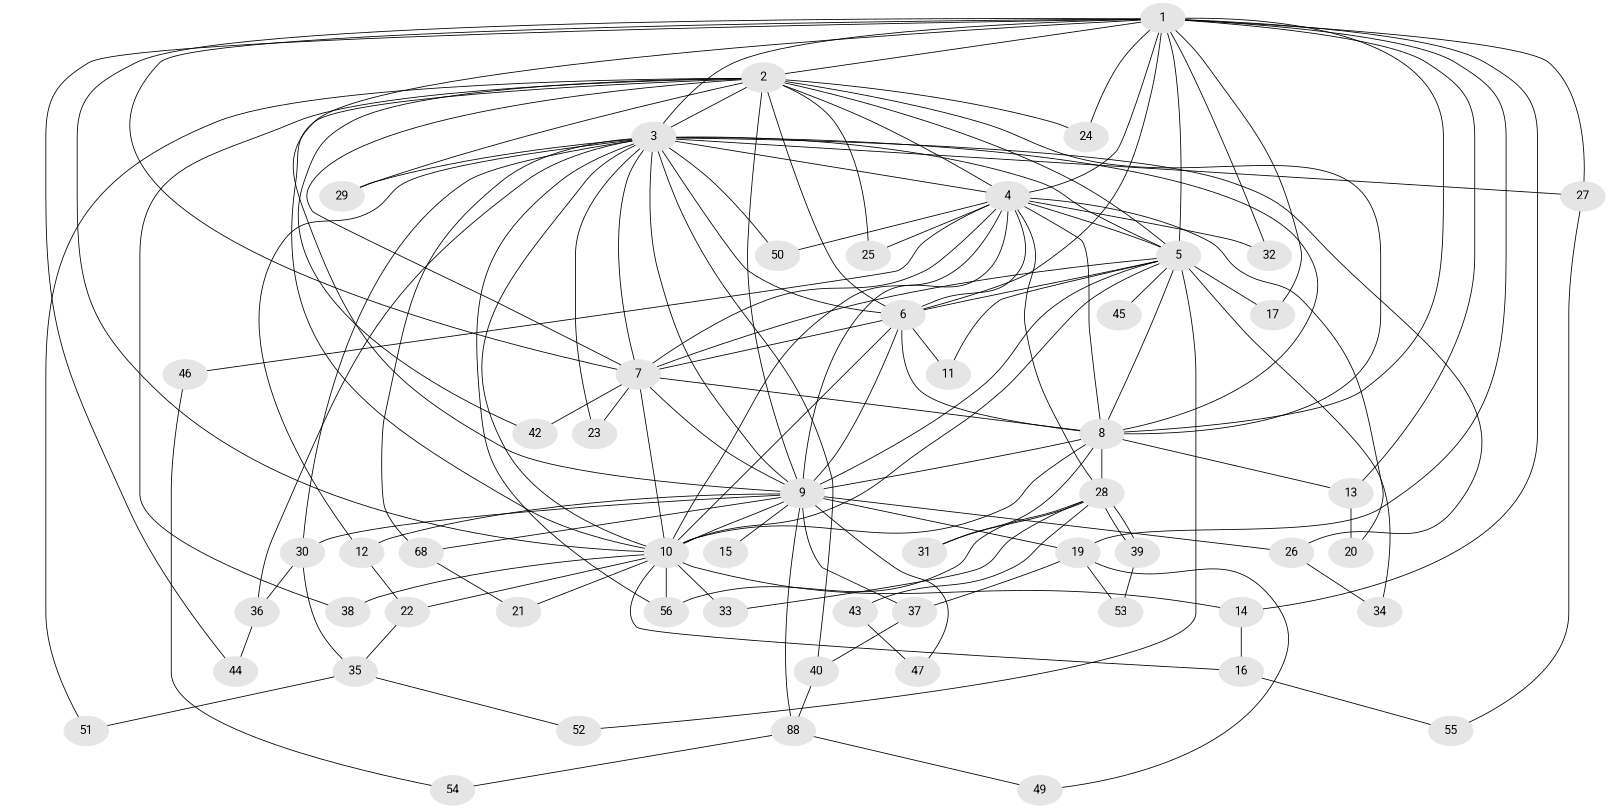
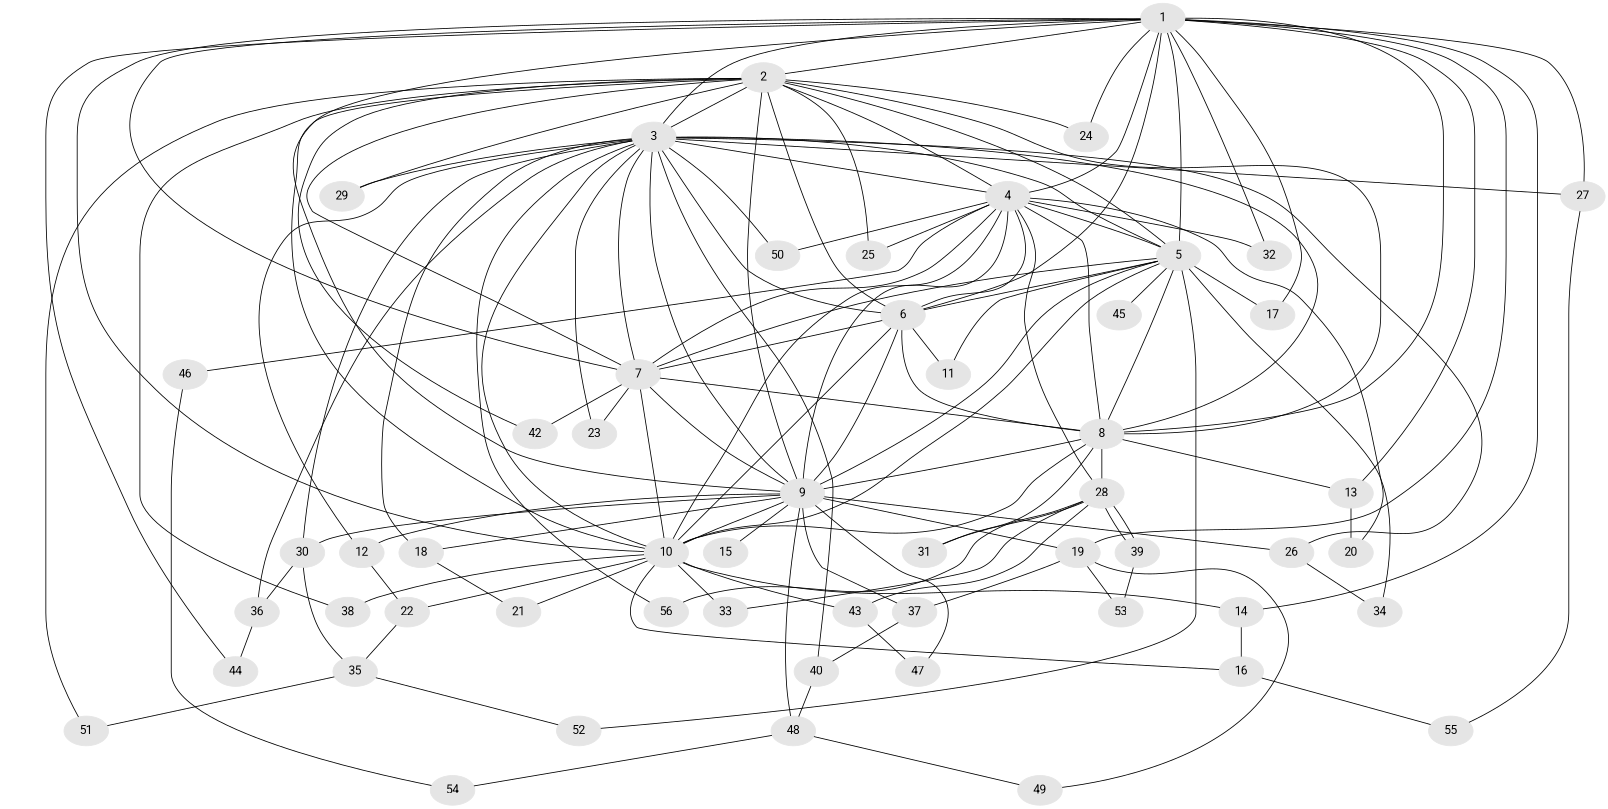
node "68": label "68" -> "18"
edge "10" -- "56": now "10" -- "43"
node "88": label "88" -> "48"
